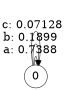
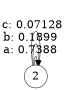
node "0": label "0" -> "2"
